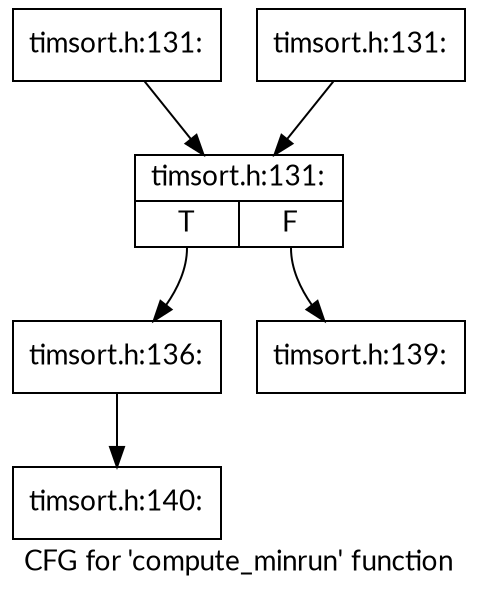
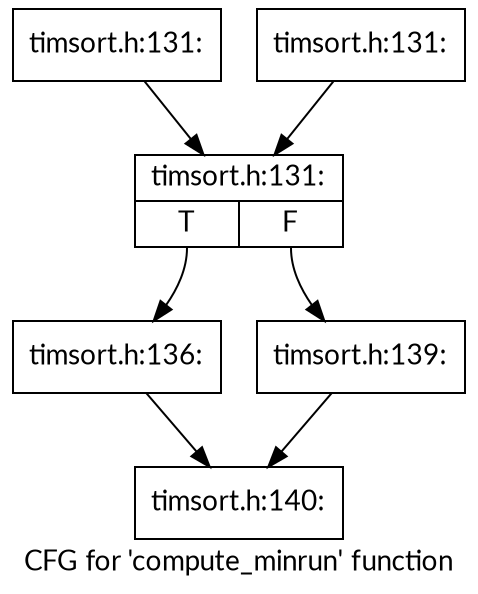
edge "timsort.h:139:" -> "timsort.h:140:": added
